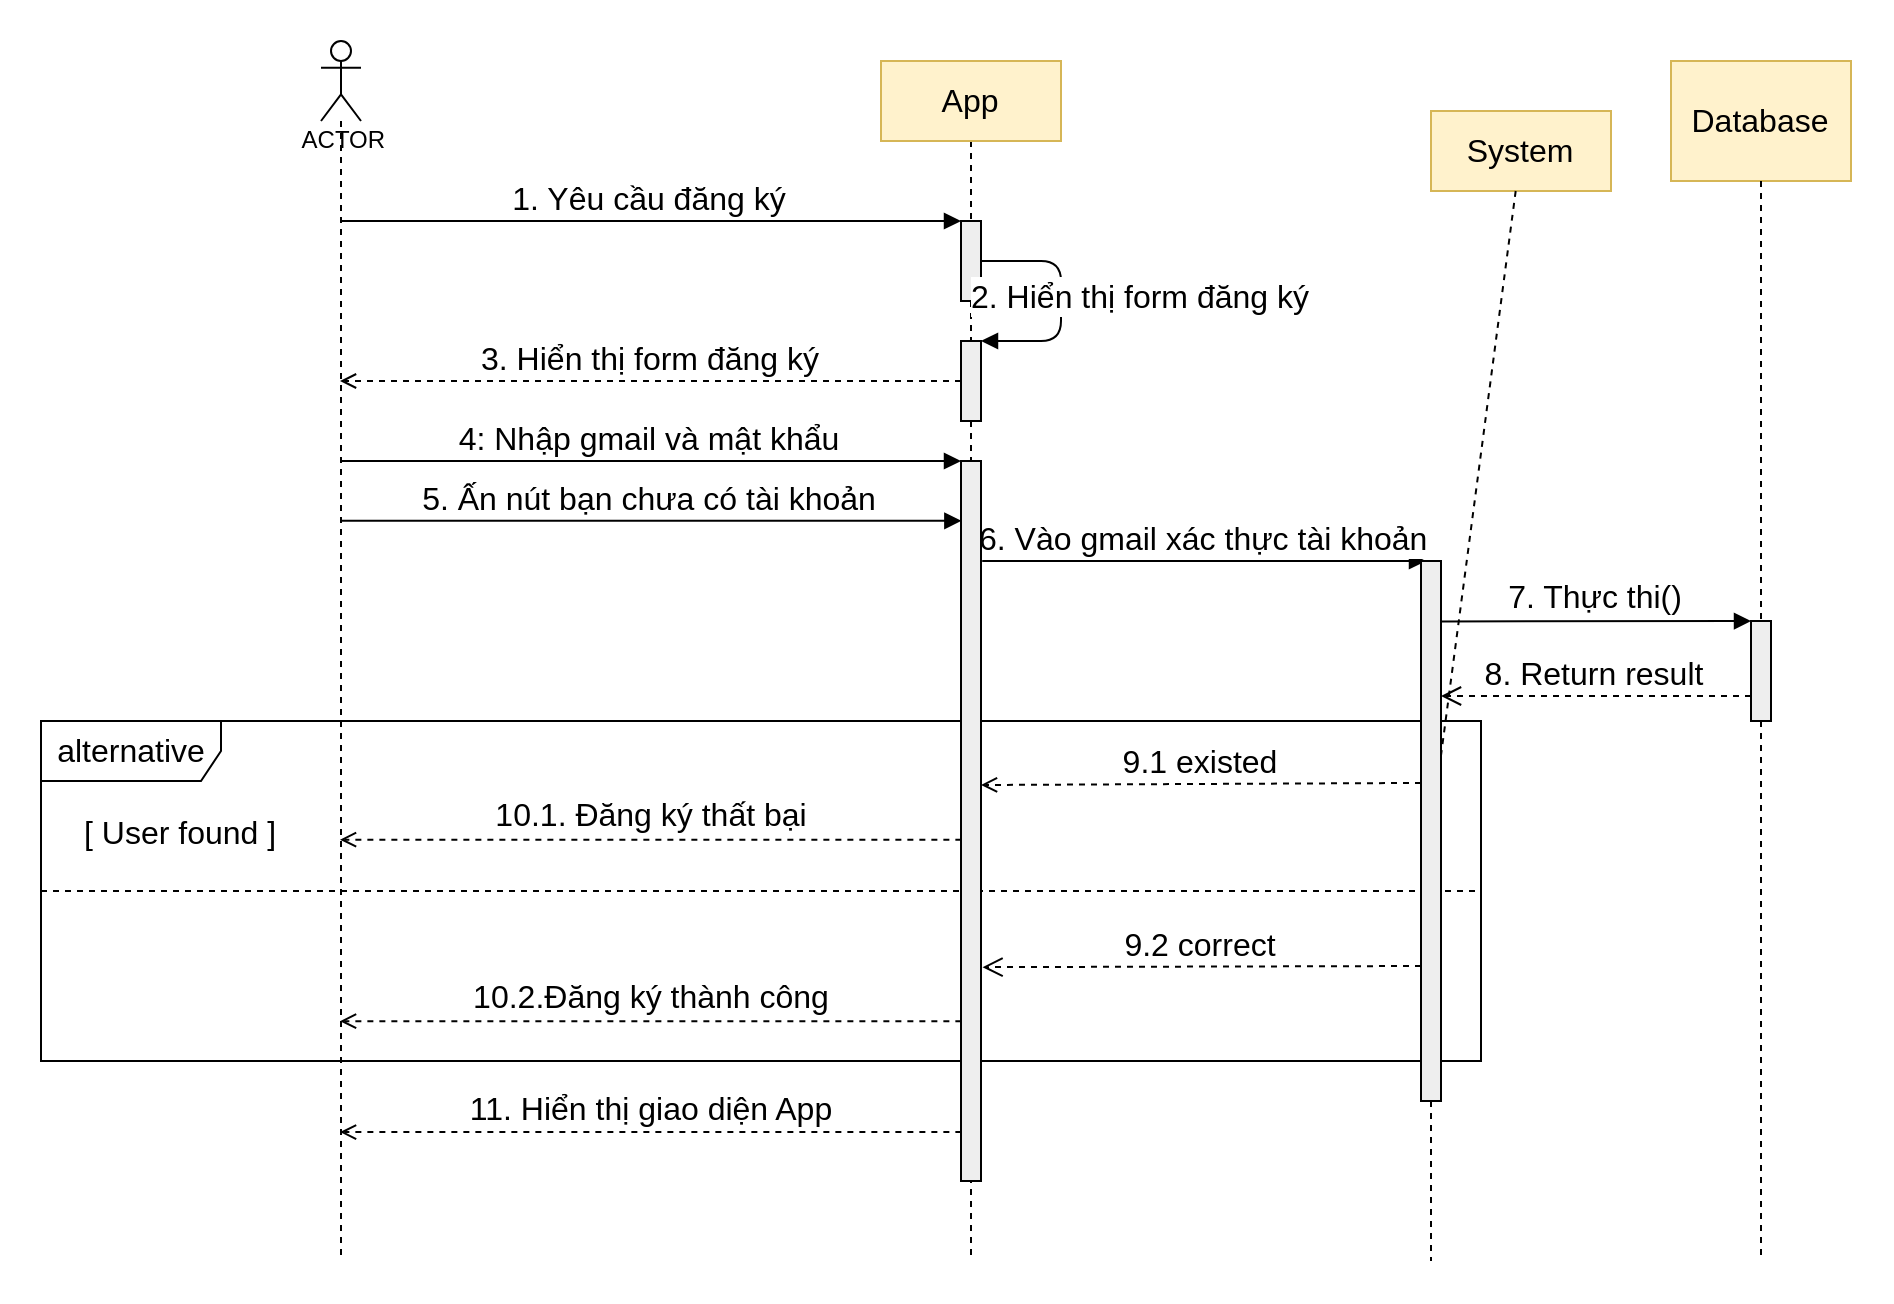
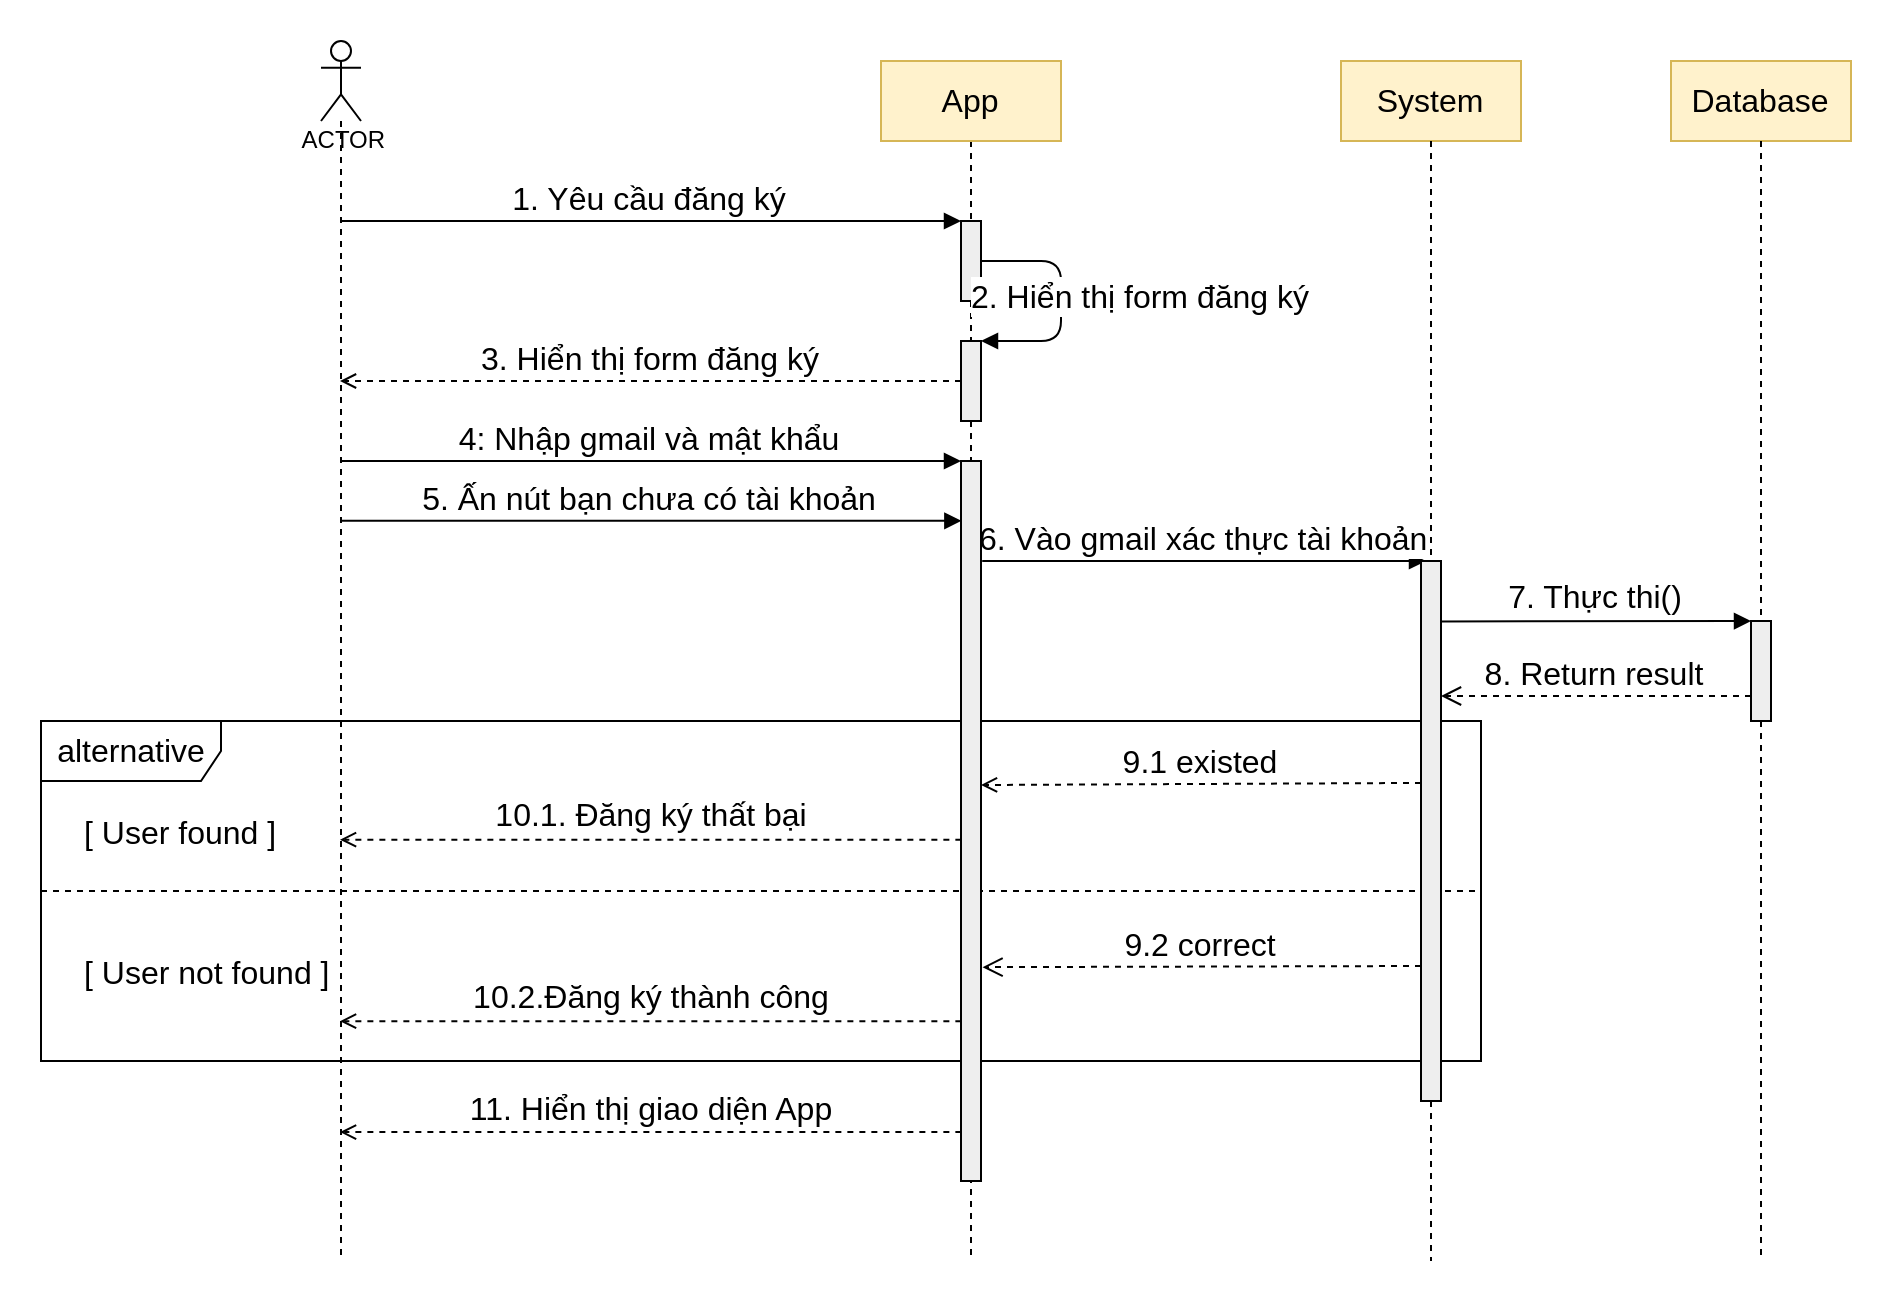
node "Database": size 180x120 -> 180x80
node "System": moved (1521, 151) -> (1431, 101)
node "[ User not found ]": added
